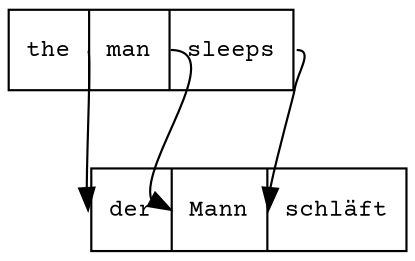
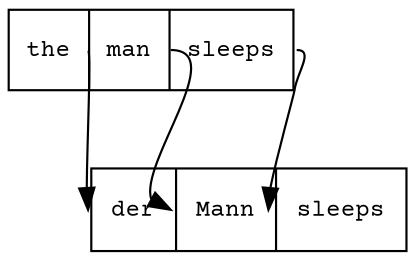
node "der": text "schläft" -> "sleeps"
